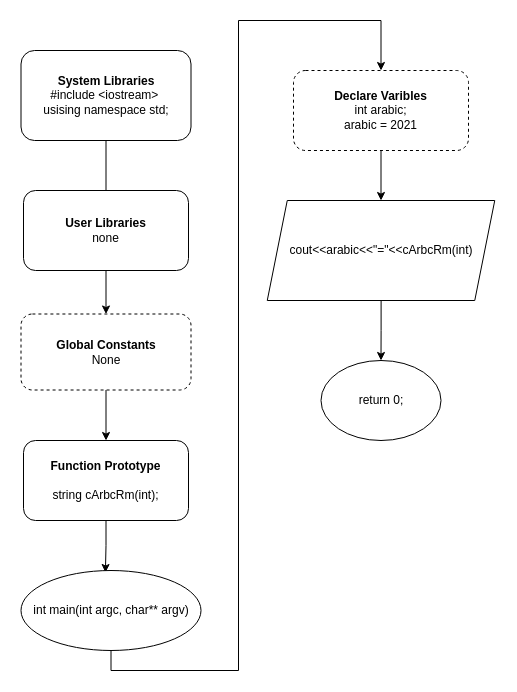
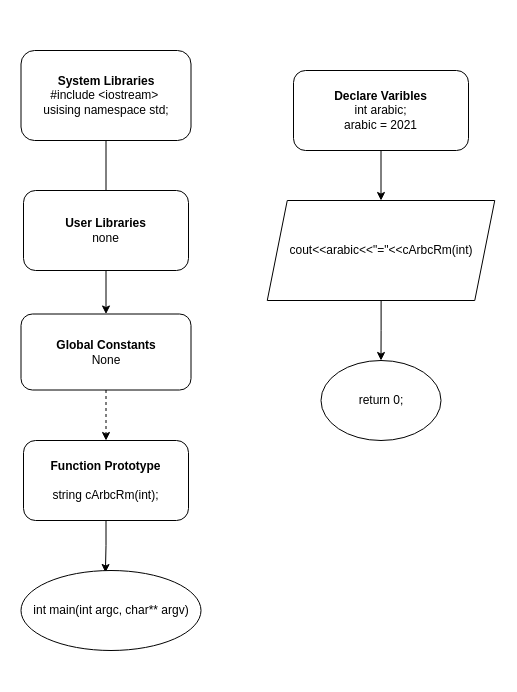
node "Declare Varibles int arabic; arabic = 2021": style dashed -> solid
edge "int main(int argc, char** argv)" -> "Declare Varibles int arabic; arabic = 2021": removed
node "Global Constants None": style dashed -> solid
edge "Global Constants None" -> "Function Prototype string cArbcRm(int);": style solid -> dashed
